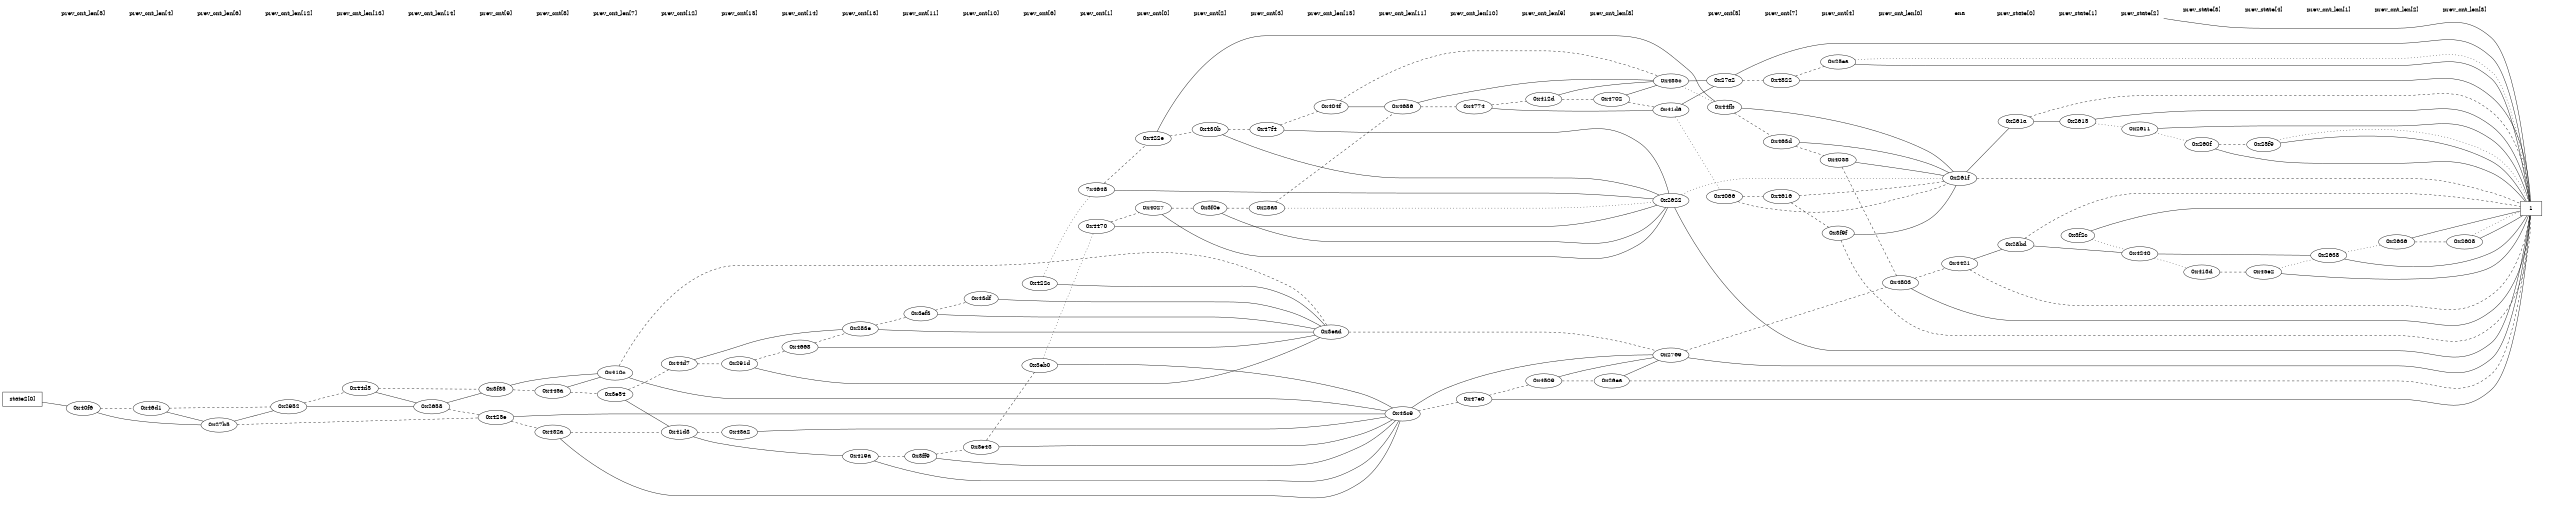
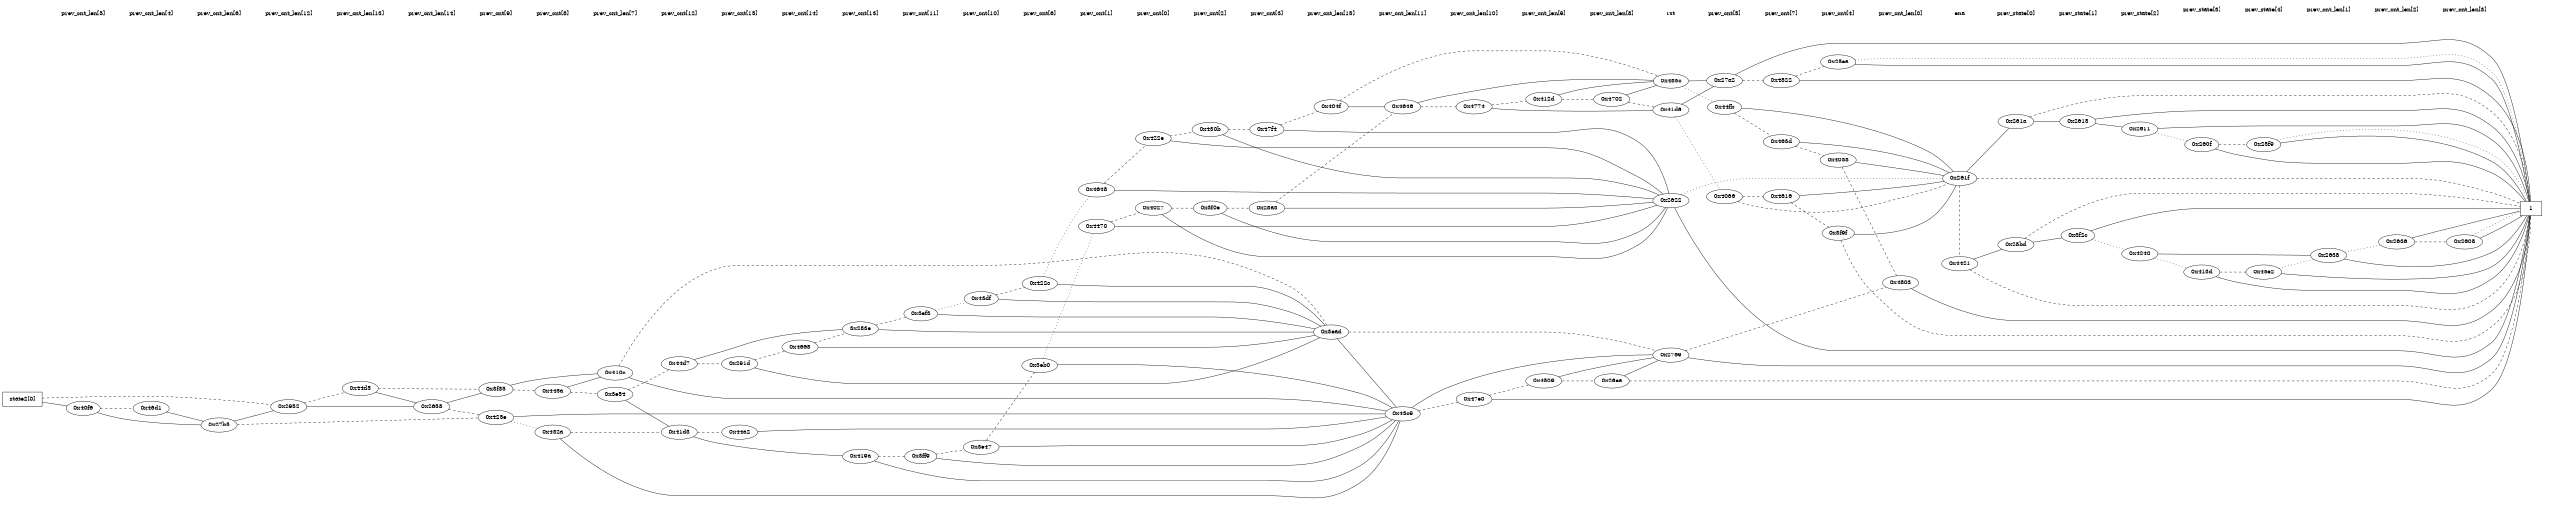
node "rst": added
edge "prev_state[2]" -- "1": now "0x413d" -- "1"
edge "0x44fb" -- "0x422e": now "0x2622" -- "0x422e"
node "0x4686": label "0x4686" -> "0x4646"
edge "0x2615" -- "0x2611": style dotted -> solid
node "7x4648": label "7x4648" -> "0x4648"
edge "0x261f" -- "0x4616": style dashed -> solid
edge "0x2622" -- "0x28a3": style dotted -> solid
edge "0x28bd" -- "0x4240": now "0x28bd" -- "0x3f2c"
edge "0x4421" -- "0x4803": now "0x4421" -- "0x261f"
edge "0x422c" -- "0x43df": added
edge "0x43df" -- "0x3ef3": style dashed -> dotted
node "0x283e": label "0x283e" -> "3x283e"
edge "0x3ead" -- "0x43c9": added
edge "0x2952" -- "0x46d1": now "0x2952" -- "state2[0]"
edge "0x425e" -- "0x432a": style dashed -> dotted
node "0x43a2": label "0x43a2" -> "0x44a2"
node "0x3e43": label "0x3e43" -> "0x3e47"
